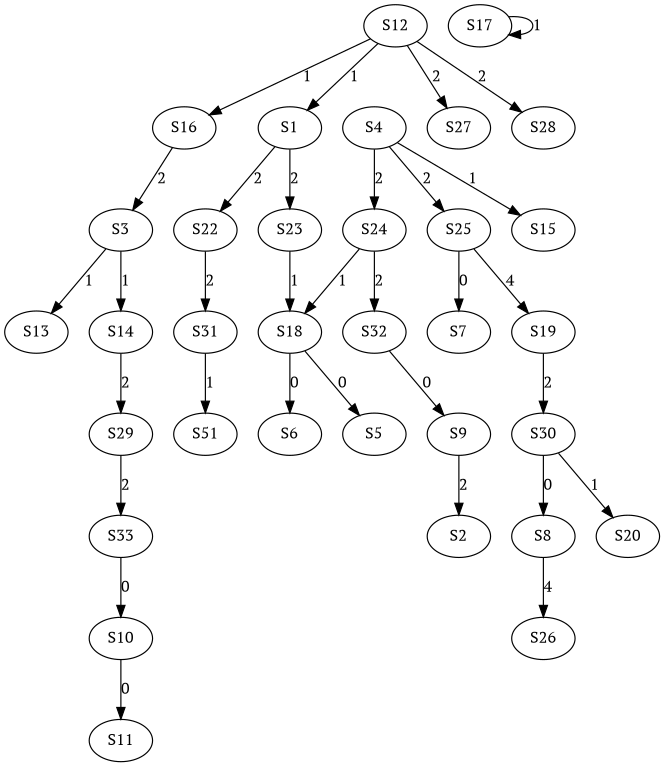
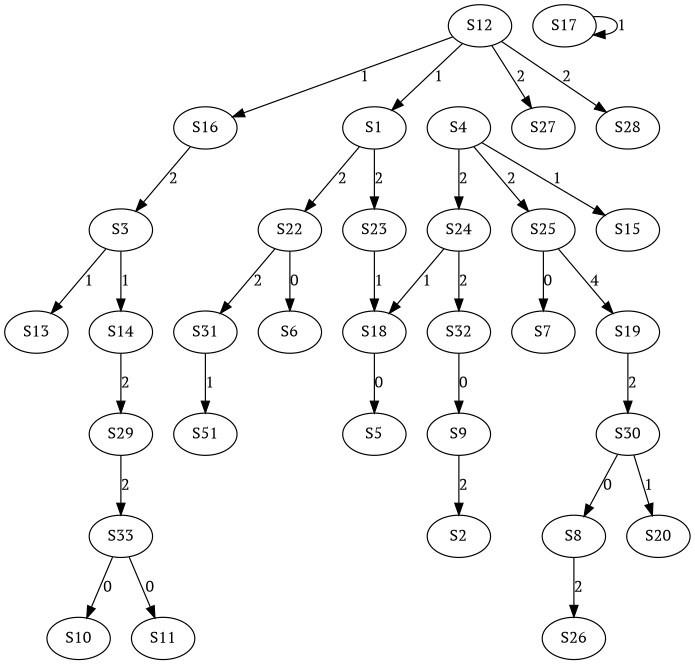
edge "S18" -> "S6": now "S22" -> "S6"
edge "S8" -> "S26": label "4" -> "2"
edge "S10" -> "S11": now "S33" -> "S11"
